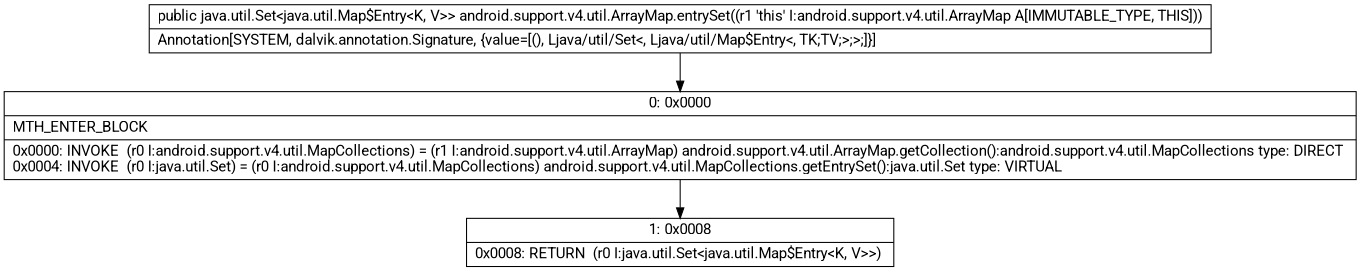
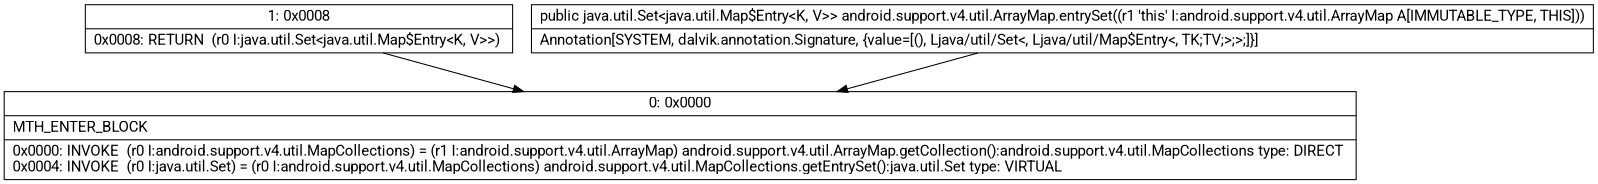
edge "0: 0x0000" -> "1: 0x0008": reversed
